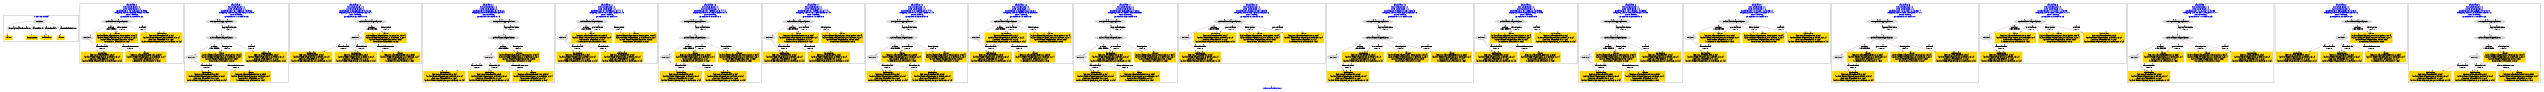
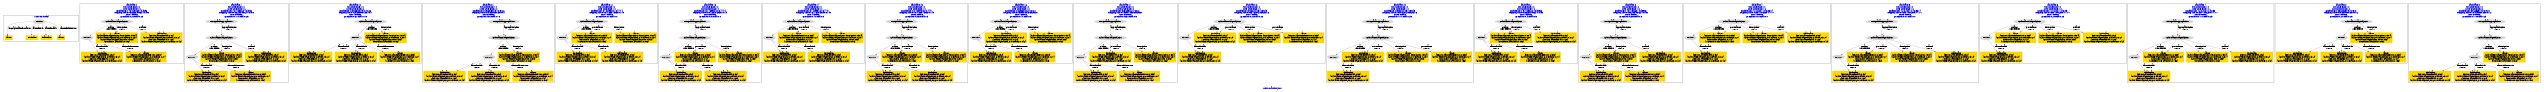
node "description": label "description" -> "birthDate"
